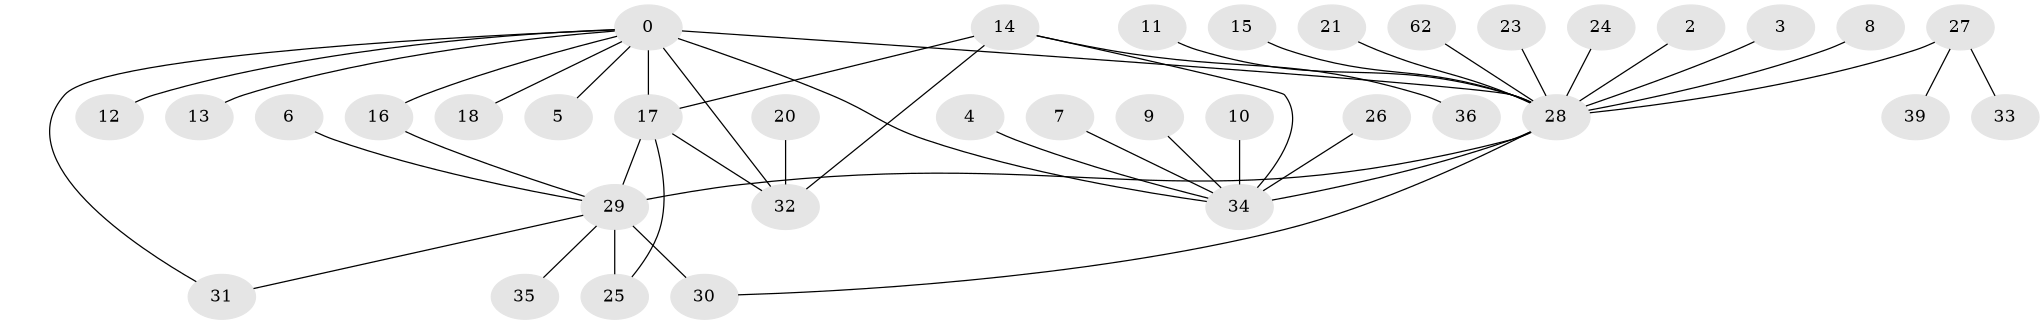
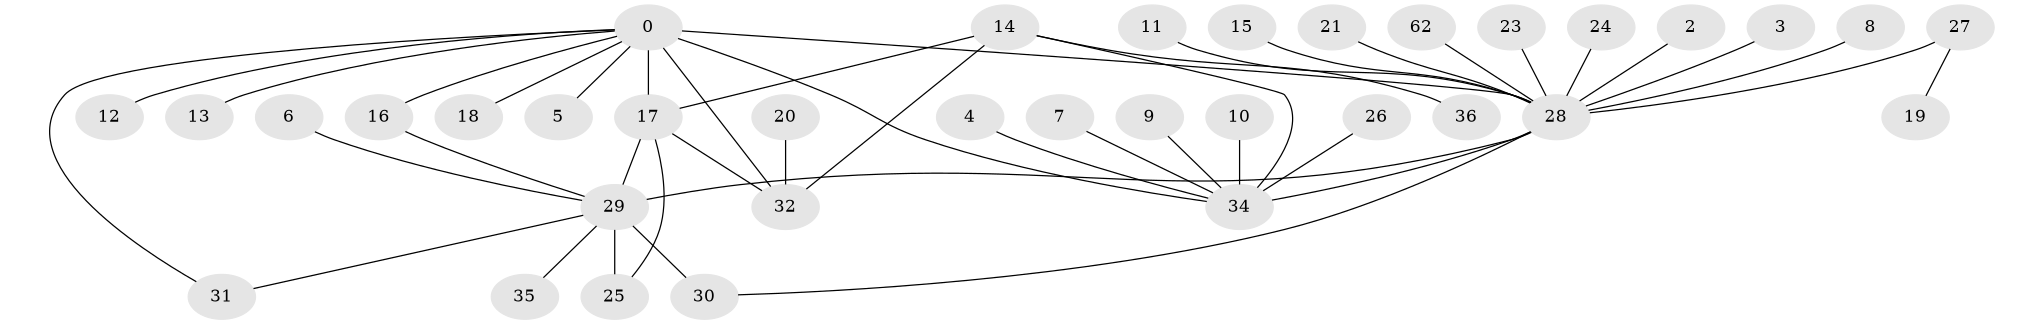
node "39": label "39" -> "19"
node "33": removed
